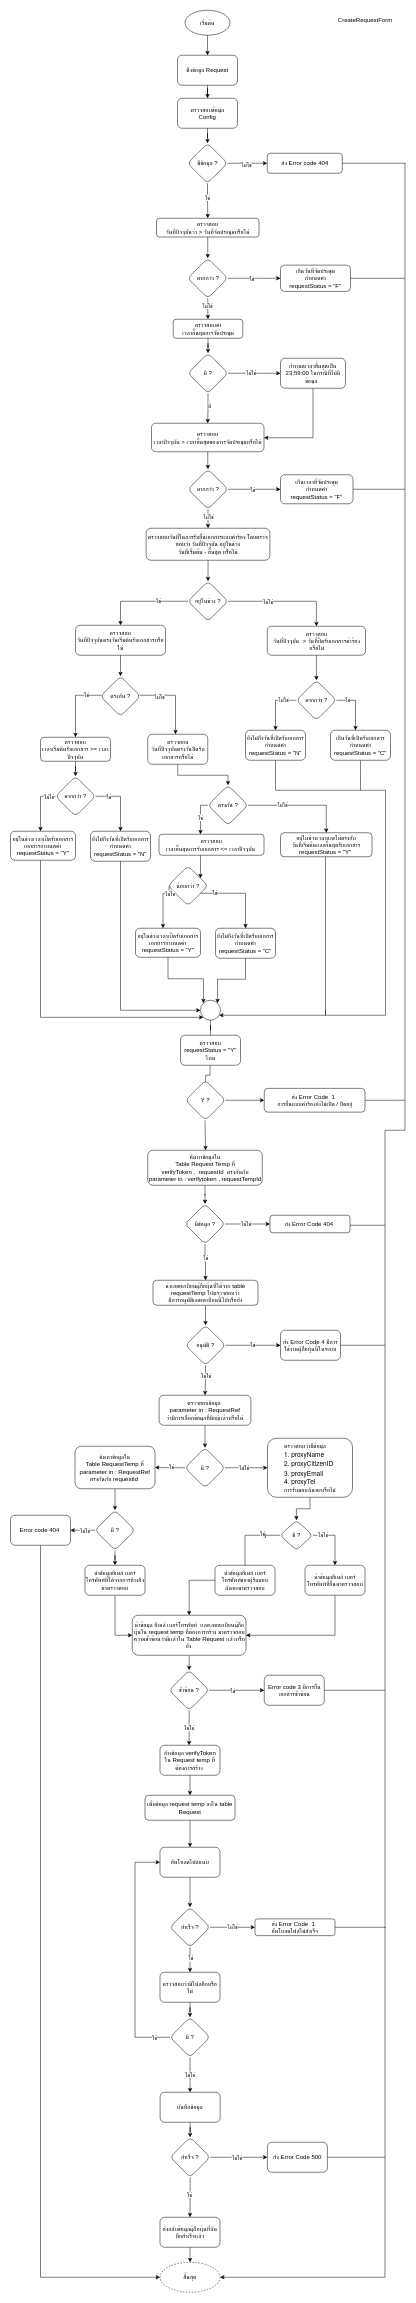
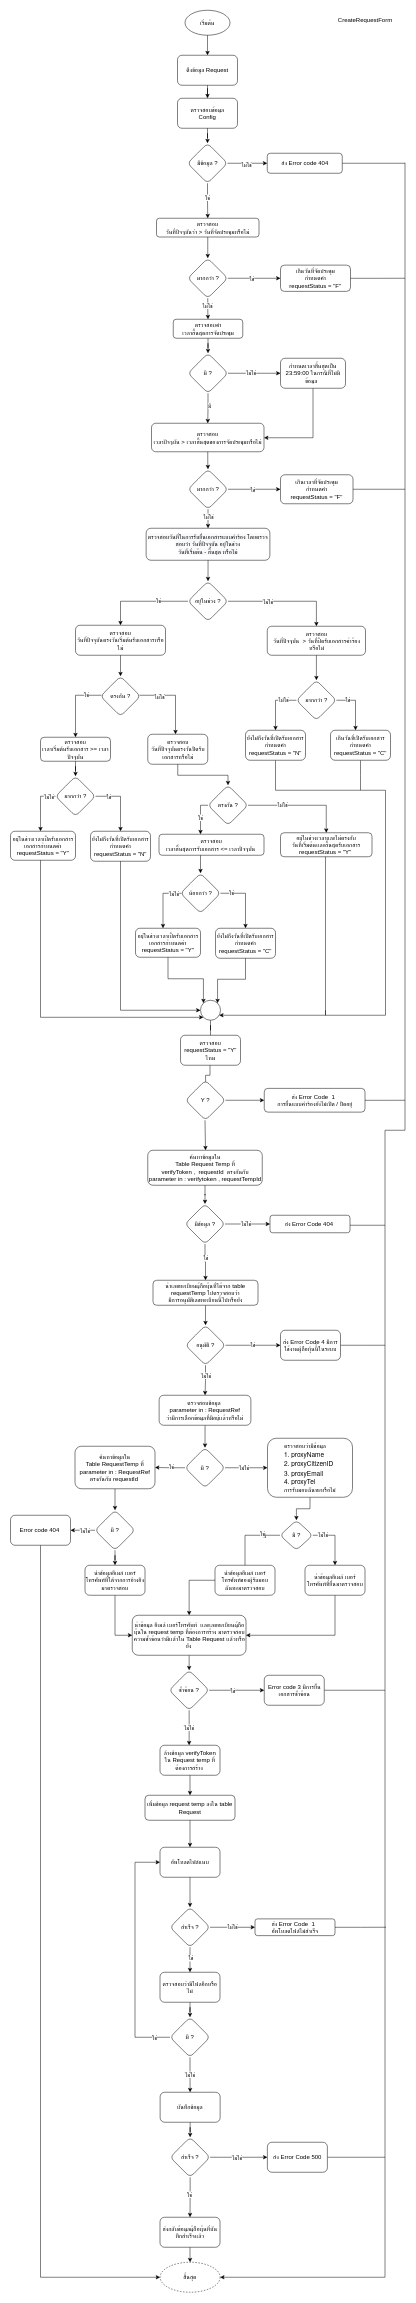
node "น้อยกว่า ?": moved (188, 886) -> (200, 893)
